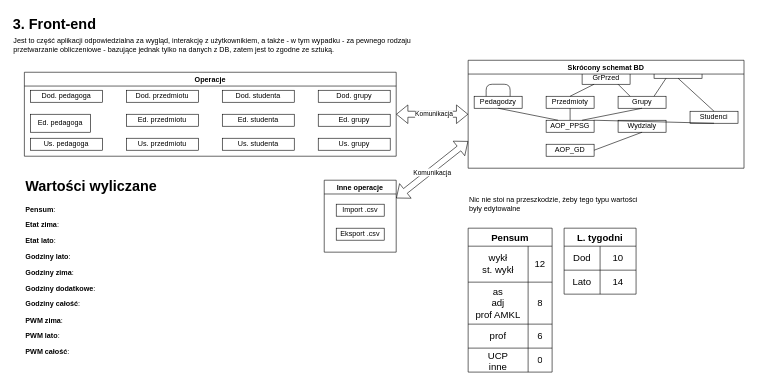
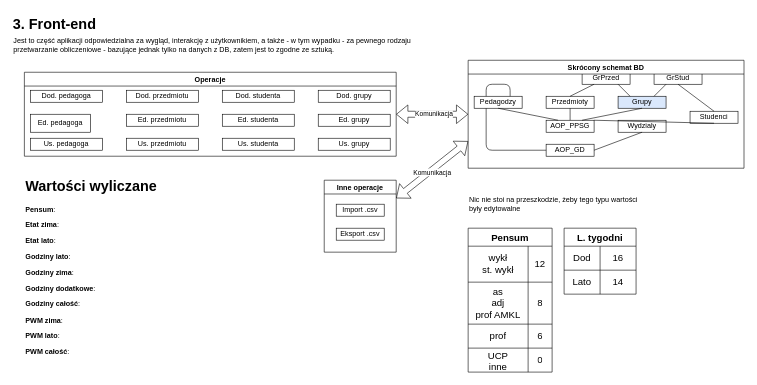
node "GrStud": moved (678, 72) -> (678, 78)
node "Grupy": fillcolor #ffffff -> #dae8fc
edge "Pedagodzy" -- "AOP_GD": added
node "10": label "10" -> "16"
